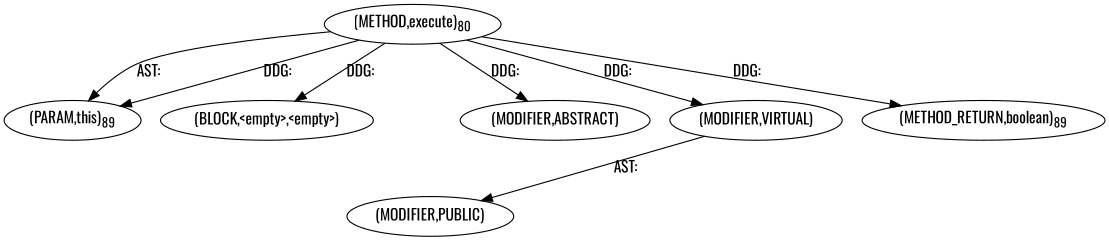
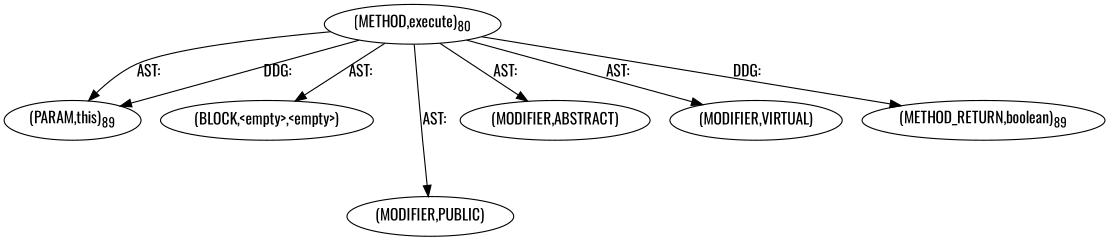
edge "(METHOD,execute)" -> "(BLOCK,<empty>,<empty>)": label "DDG: " -> "AST: "
edge "(METHOD,execute)" -> "(MODIFIER,ABSTRACT)": label "DDG: " -> "AST: "
edge "(METHOD,execute)" -> "(MODIFIER,VIRTUAL)": label "DDG: " -> "AST: "
edge "(MODIFIER,VIRTUAL)" -> "(MODIFIER,PUBLIC)": now "(METHOD,execute)" -> "(MODIFIER,PUBLIC)"
